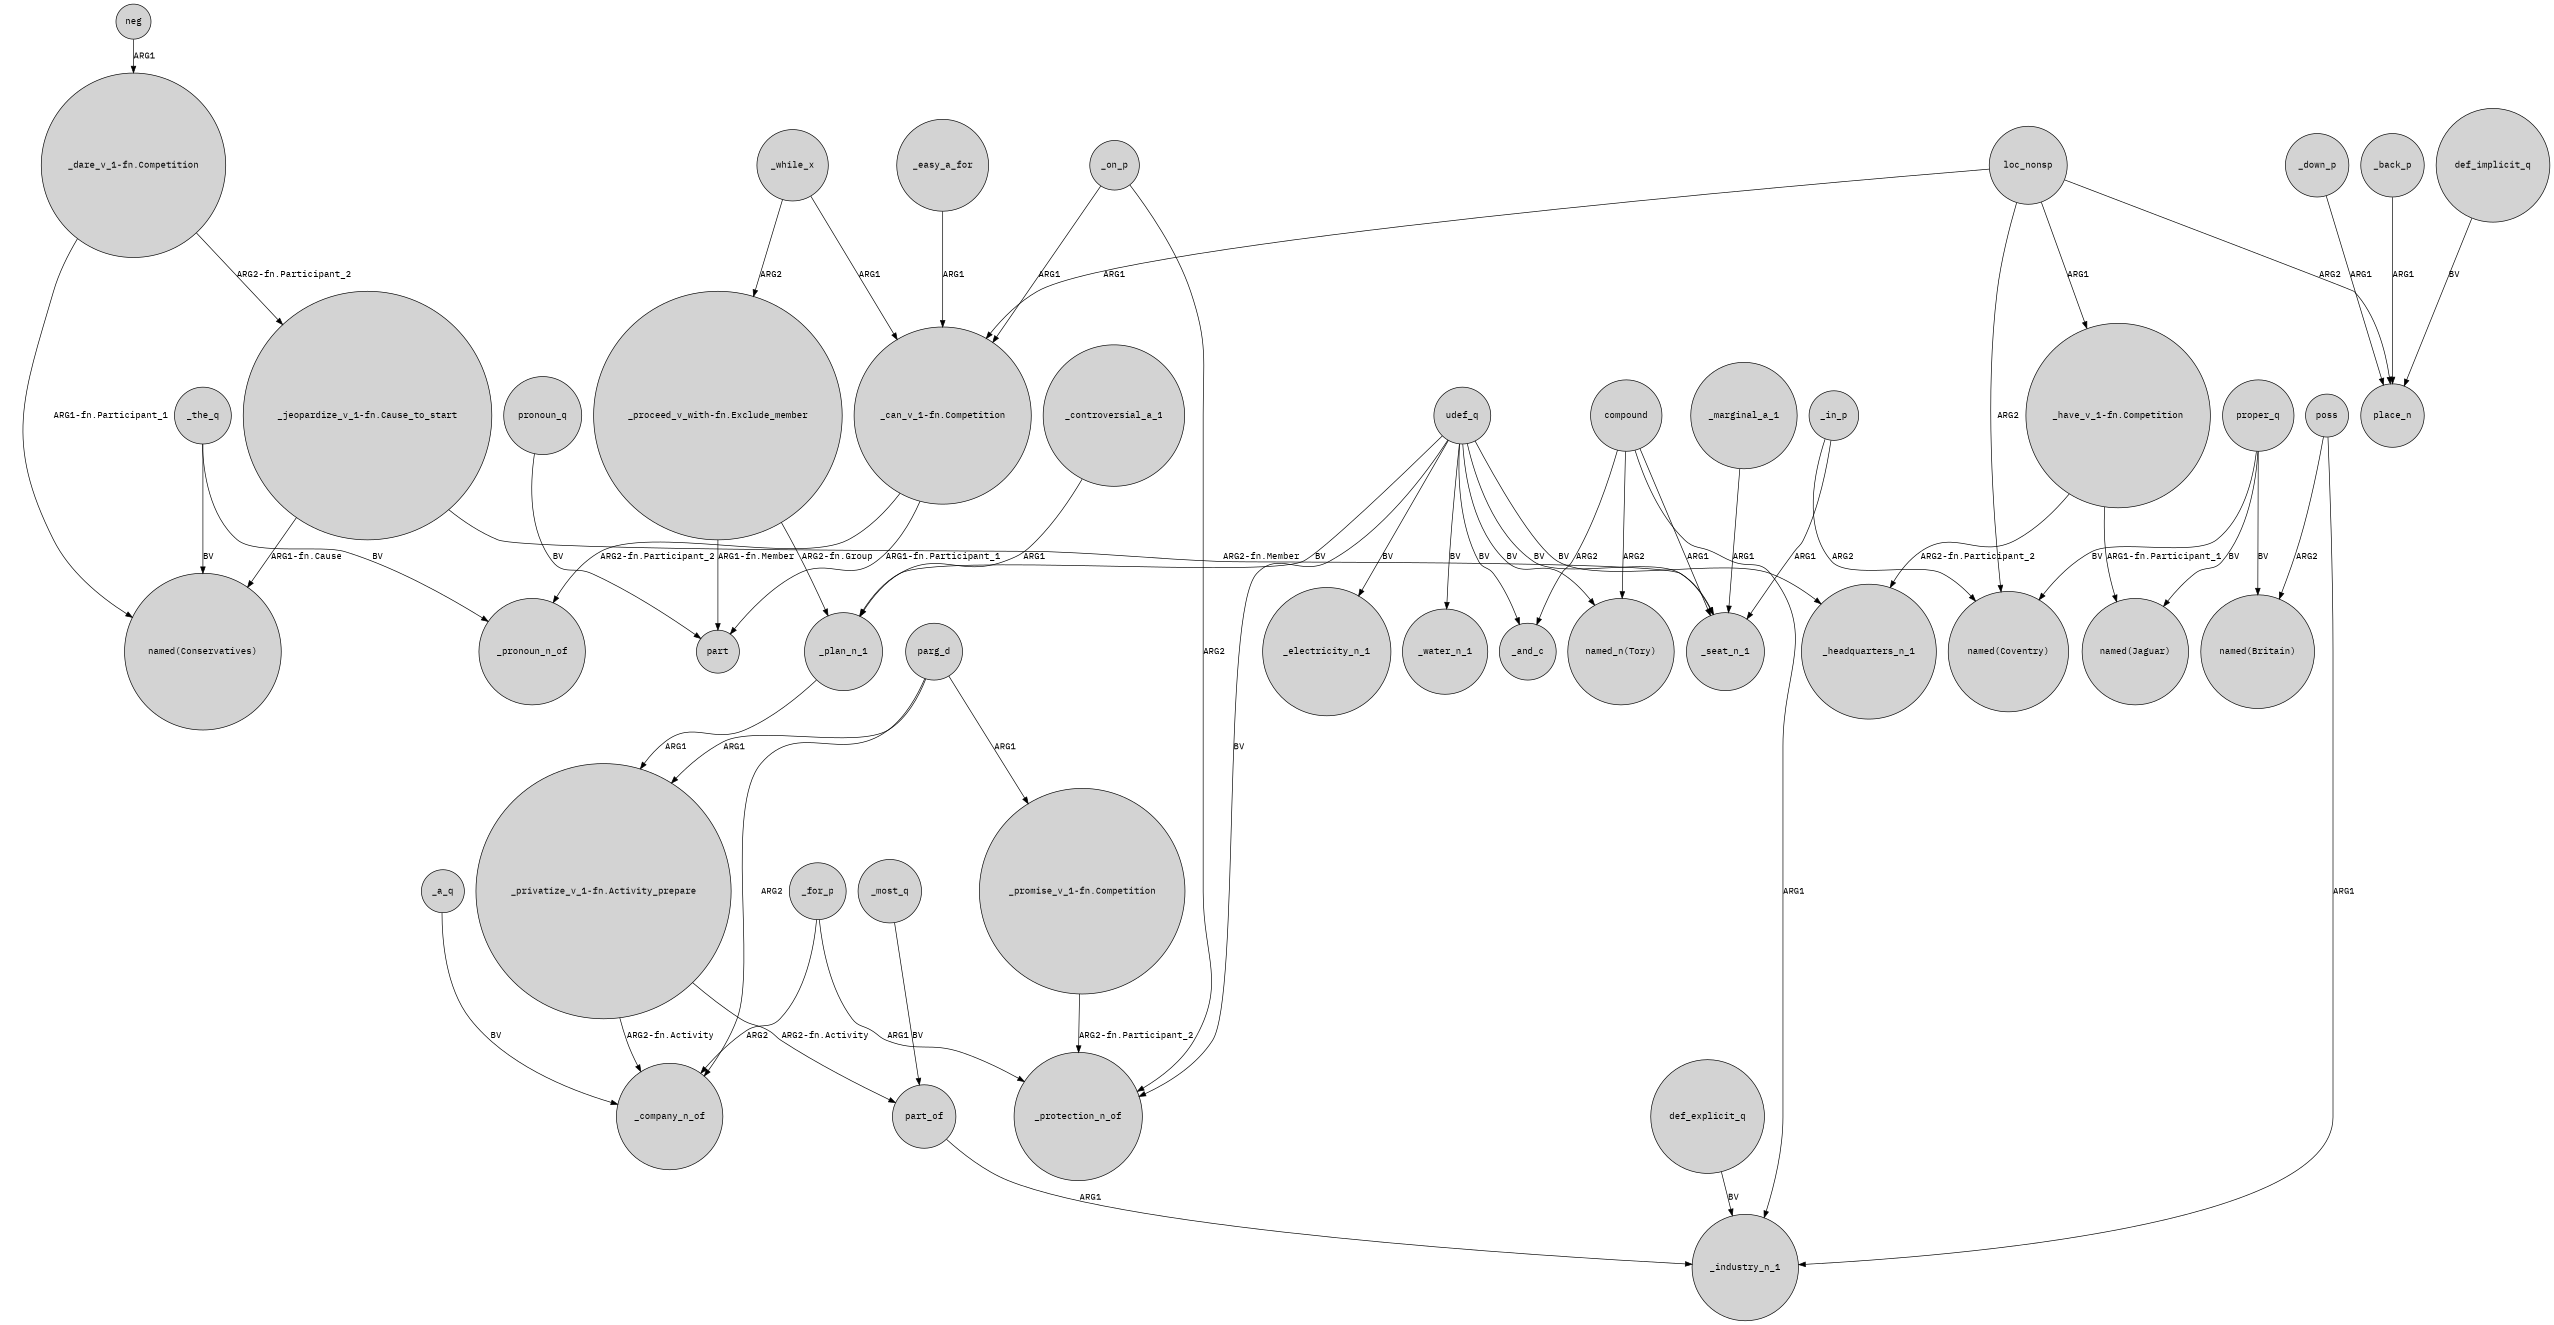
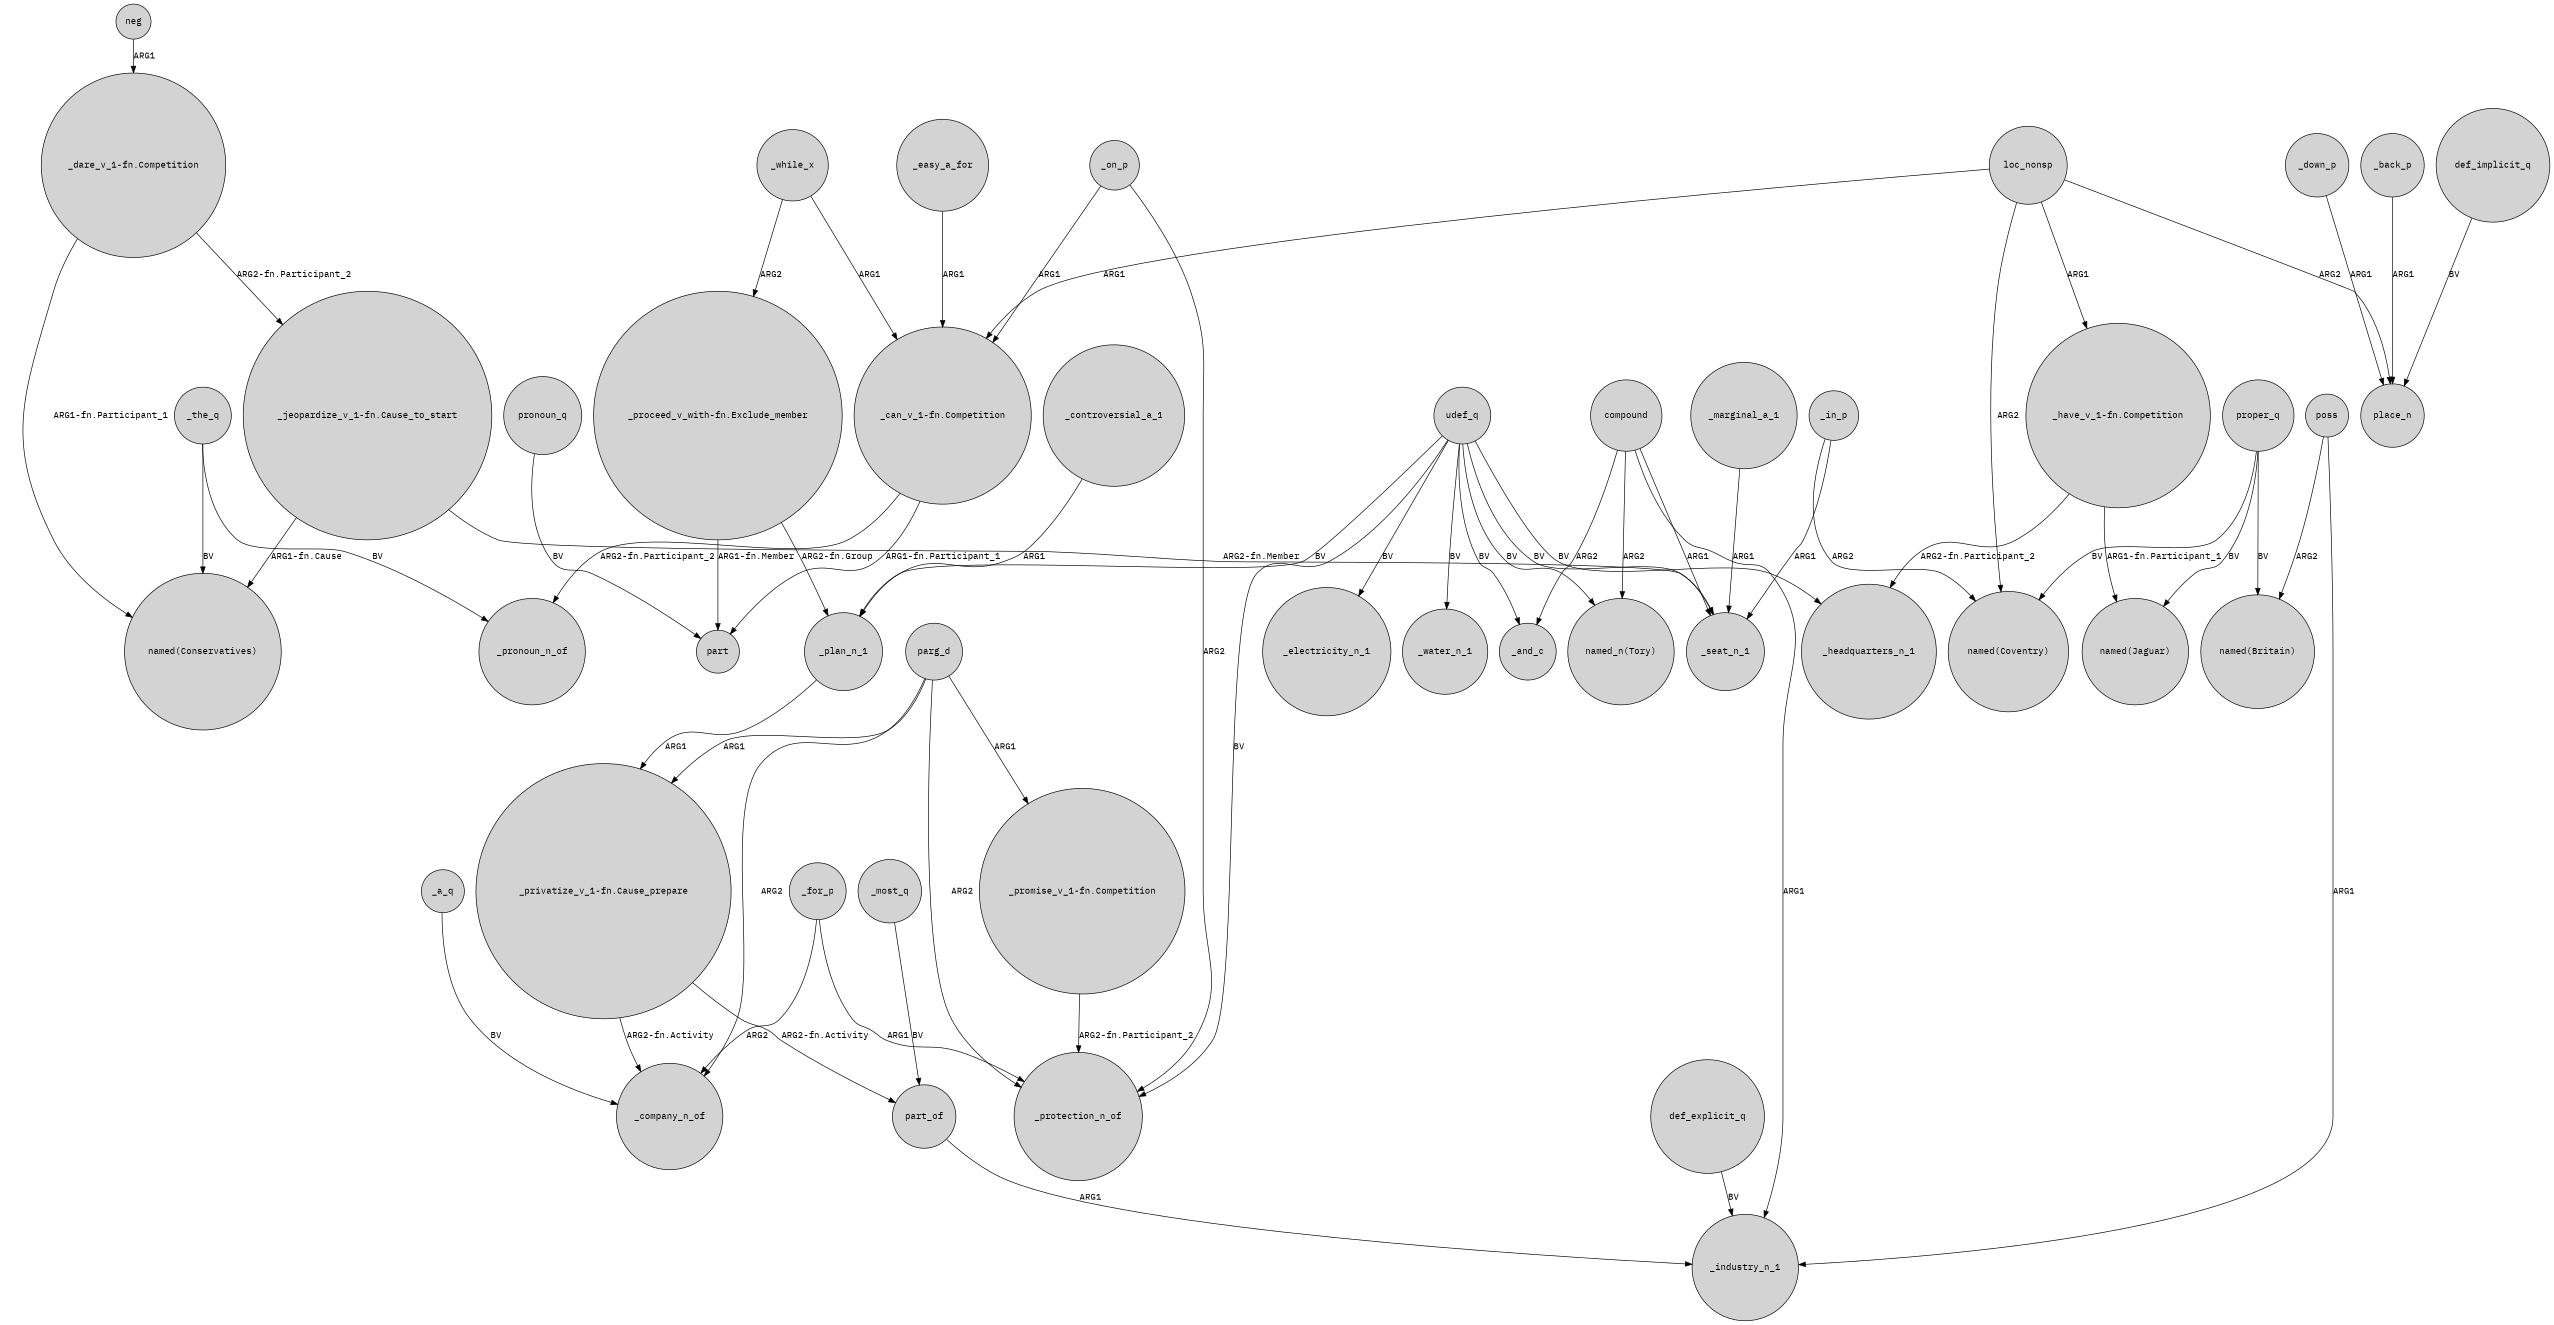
node "_privatize_v_1-fn.Activity_prepare": label "_privatize_v_1-fn.Activity_prepare" -> "_privatize_v_1-fn.Cause_prepare"
edge "parg_d" -> "_protection_n_of": added, label "ARG2"
